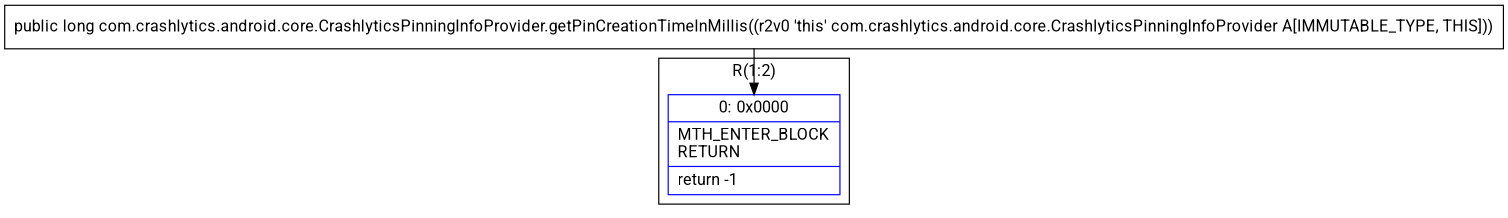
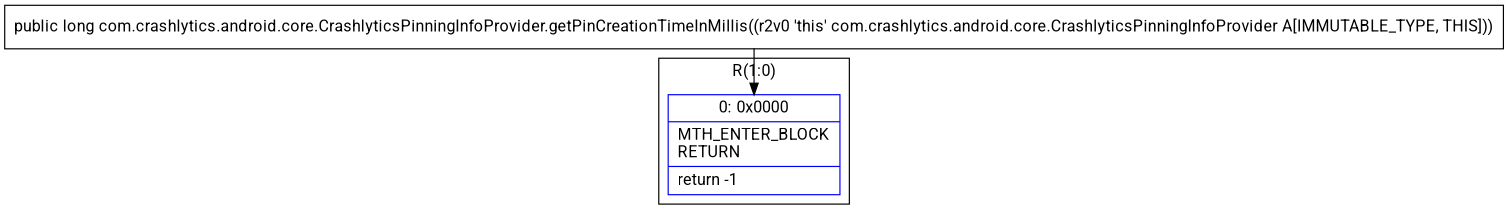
cluster "R(1:2)": label "R(1:2)" -> "R(1:0)"
